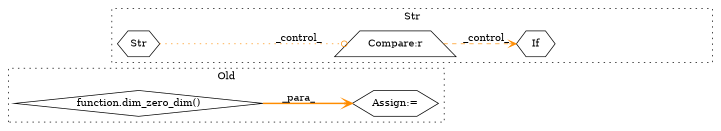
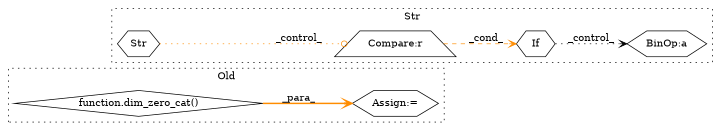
edge "Compare:r" -> "If": label "_control_" -> "_cond_"
node "BinOp:a": added
node "function.dim_zero_dim()": label "function.dim_zero_dim()" -> "function.dim_zero_cat()"
